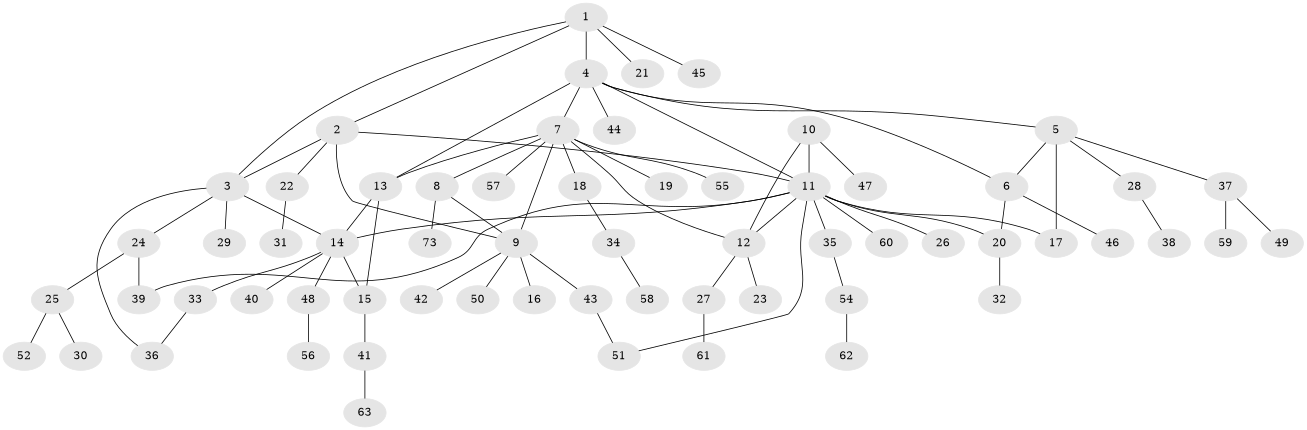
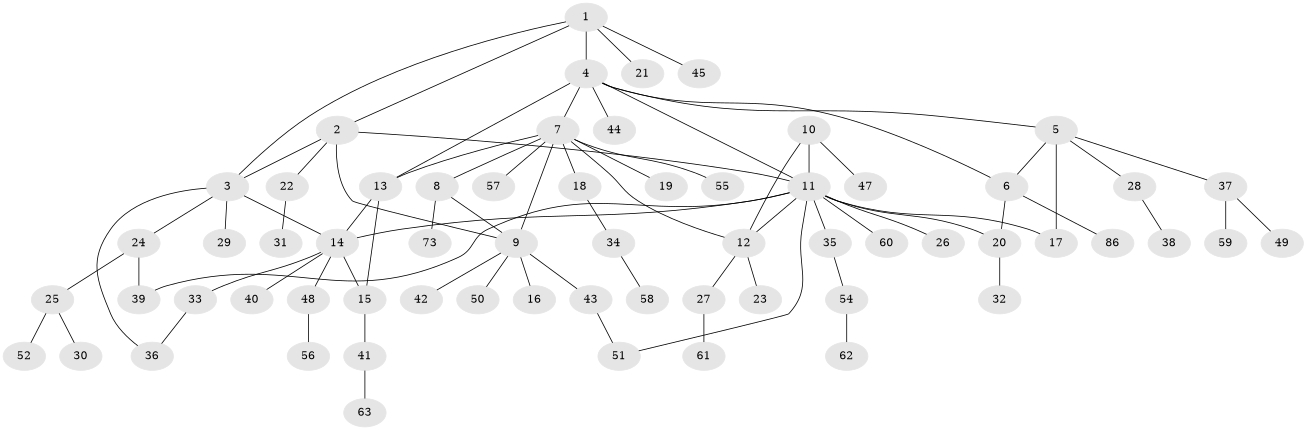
node "46": label "46" -> "86"
